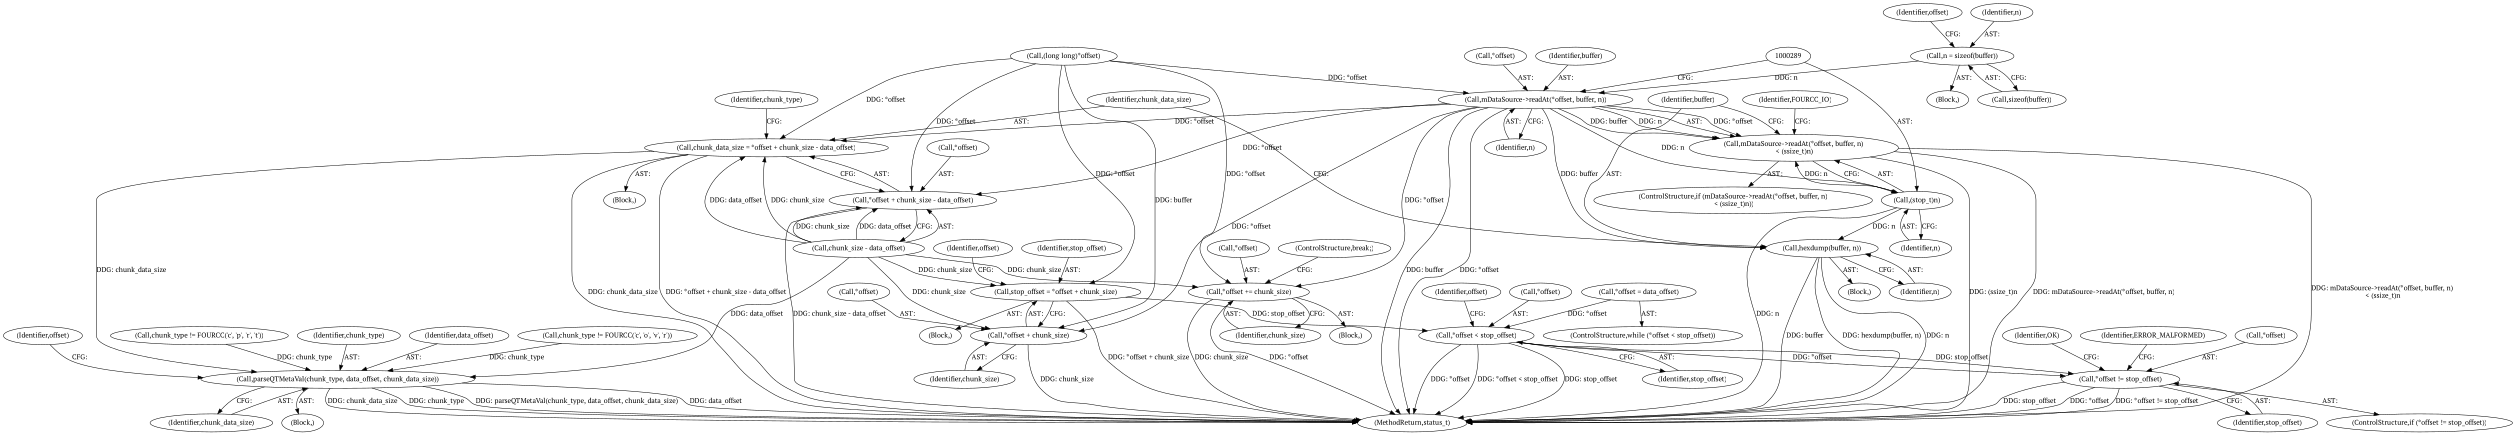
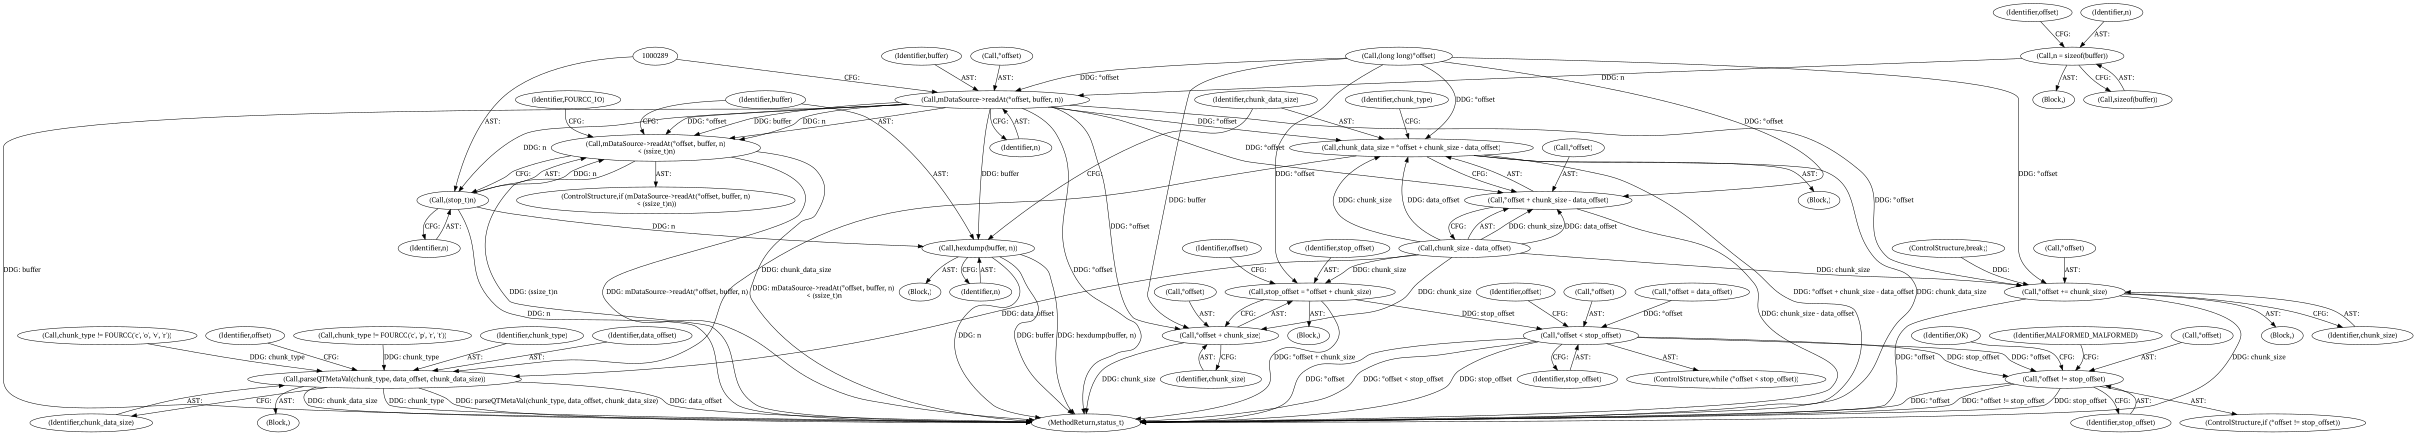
edge "(ControlStructure,break;)" -> "(Call,*offset += chunk_size)": label "CFG: " -> "DDG: "
edge "(Call,*offset = data_offset)" -> "(ControlStructure,while (*offset < stop_offset))": now "(Call,*offset < stop_offset)" -> "(ControlStructure,while (*offset < stop_offset))"
node "(Identifier,ERROR_MALFORMED)": label "(Identifier,ERROR_MALFORMED)" -> "(Identifier,MALFORMED_MALFORMED)"
